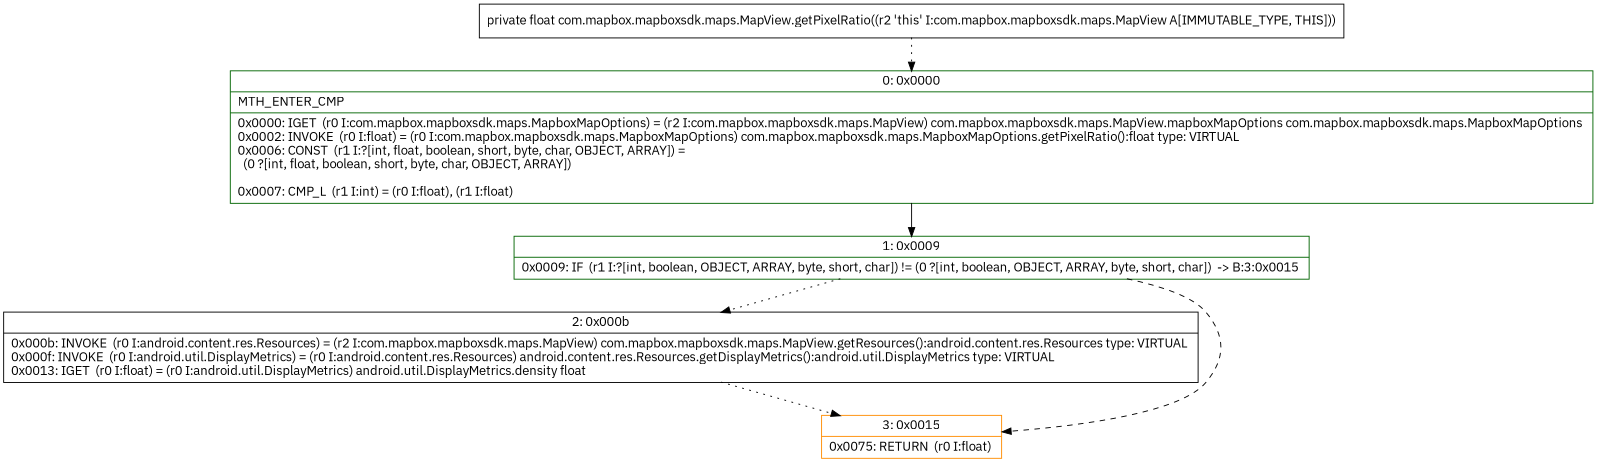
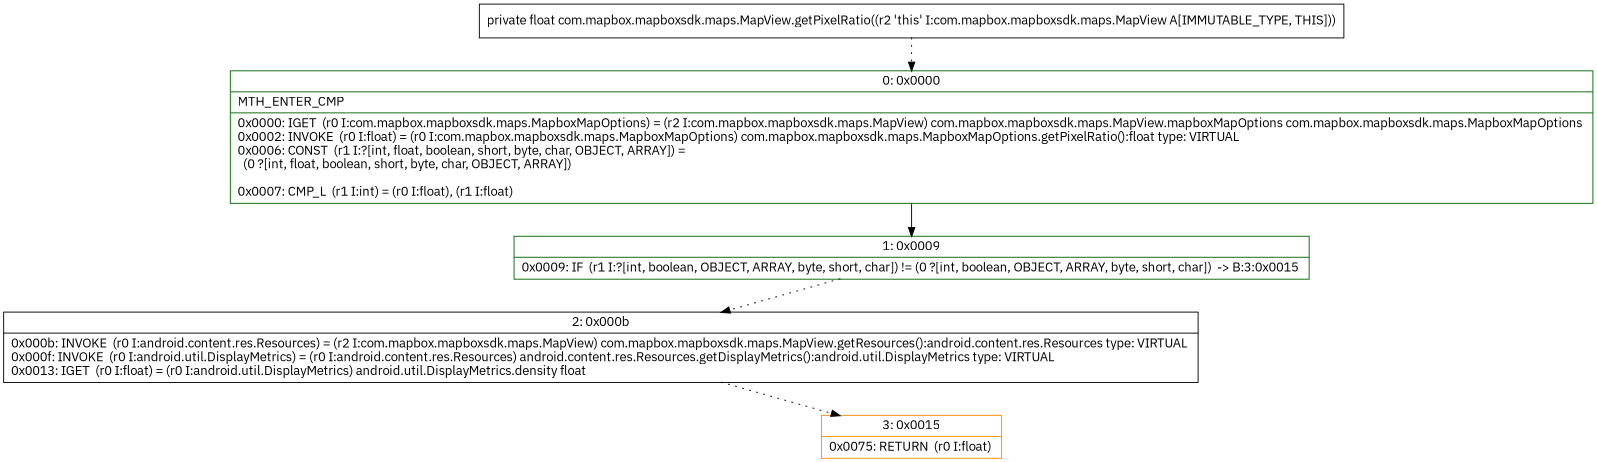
edge "1: 0x0009" -> "3: 0x0015": removed
